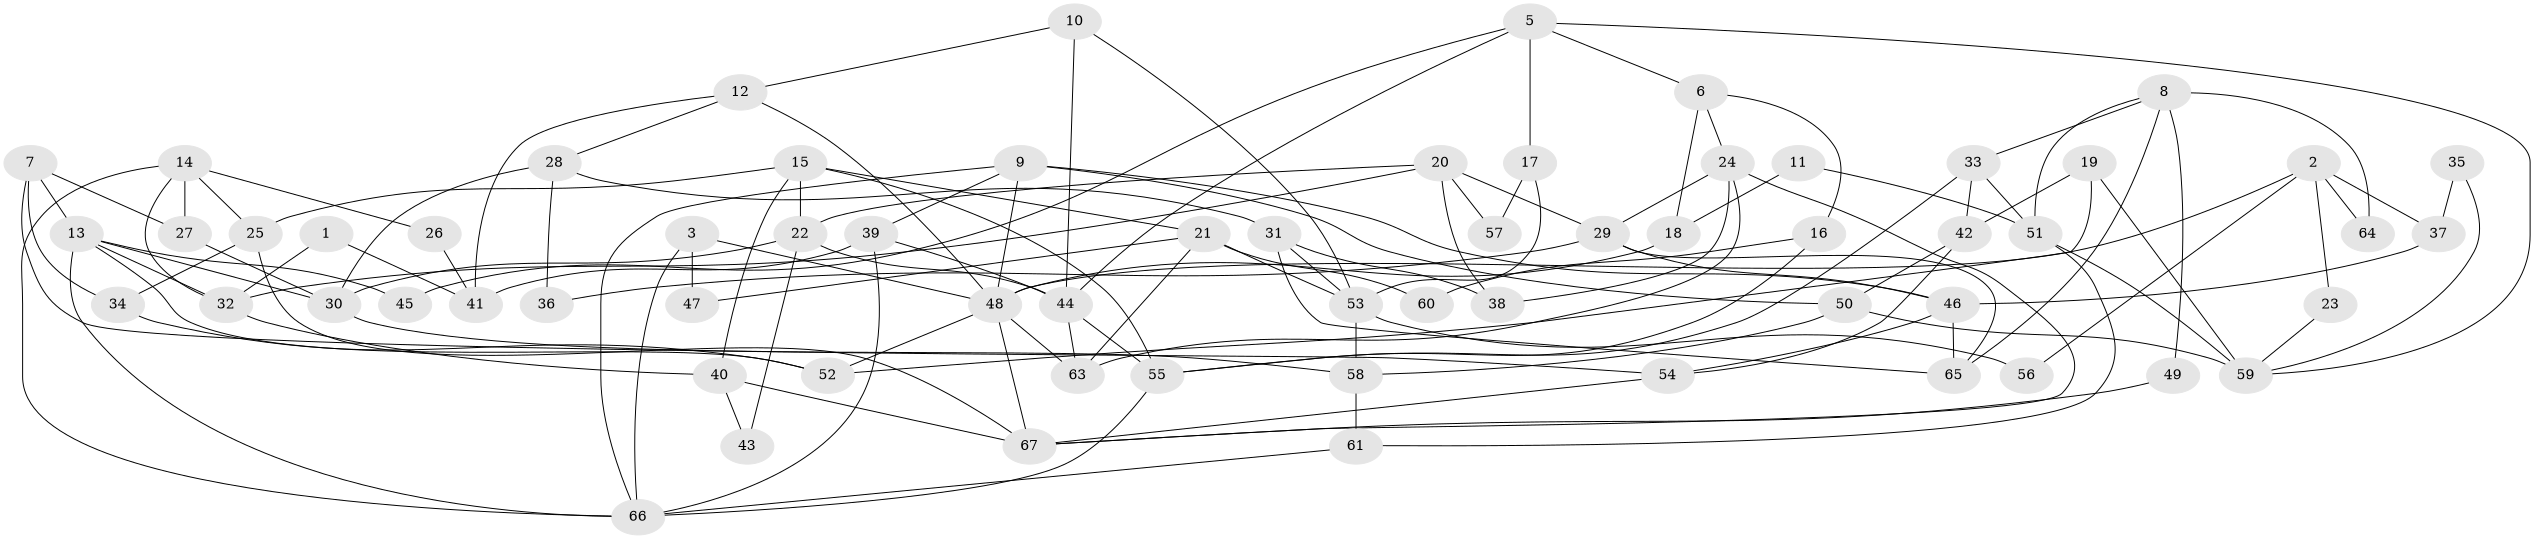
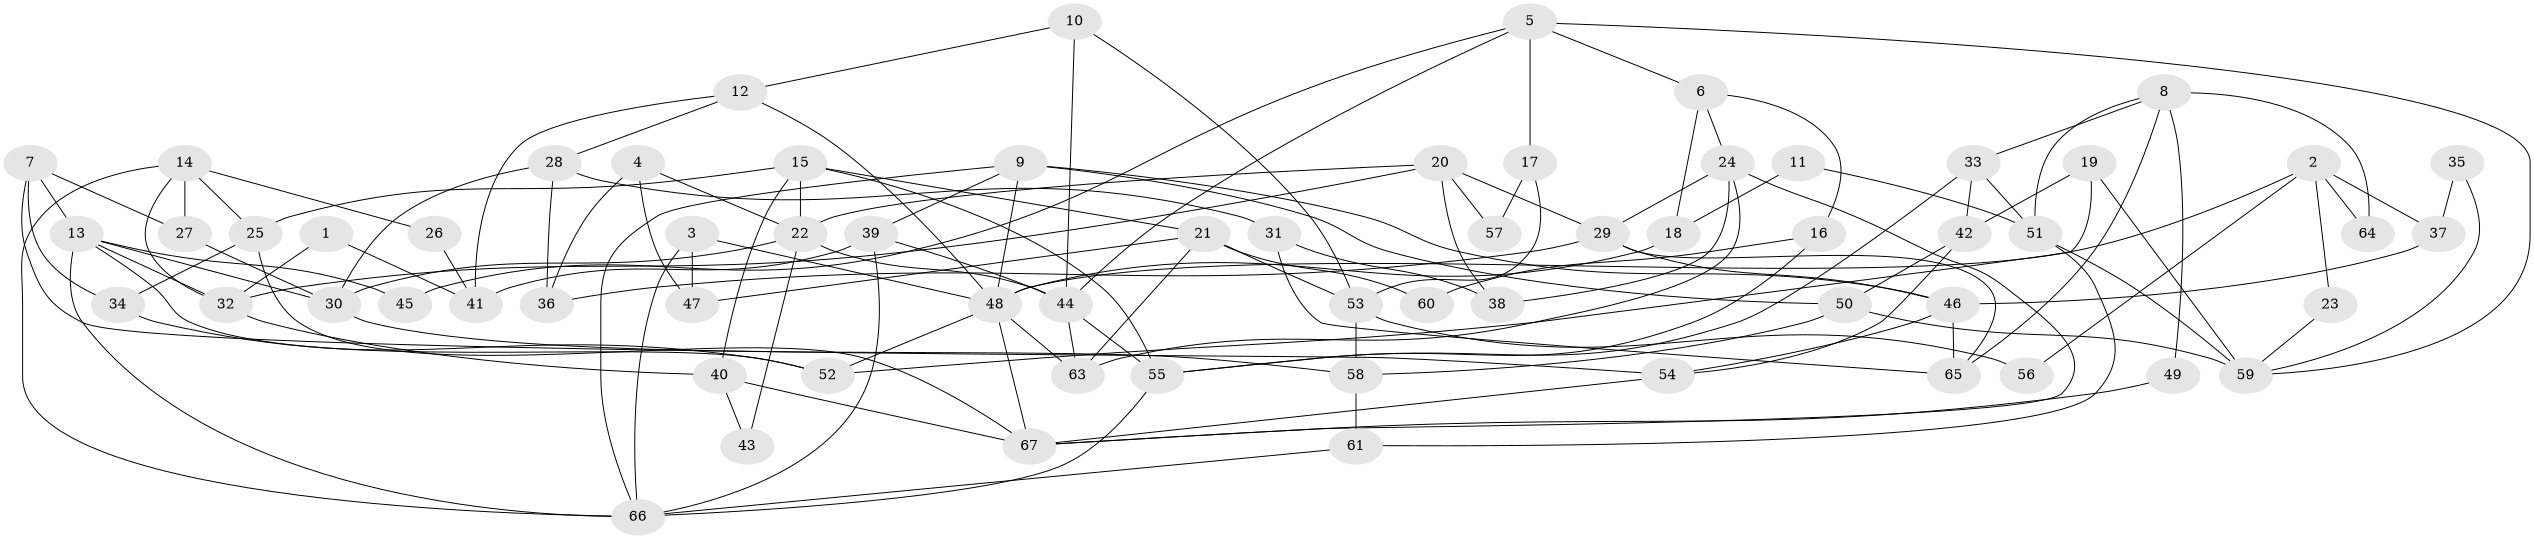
node "4": added
edge "31" -- "53": removed
